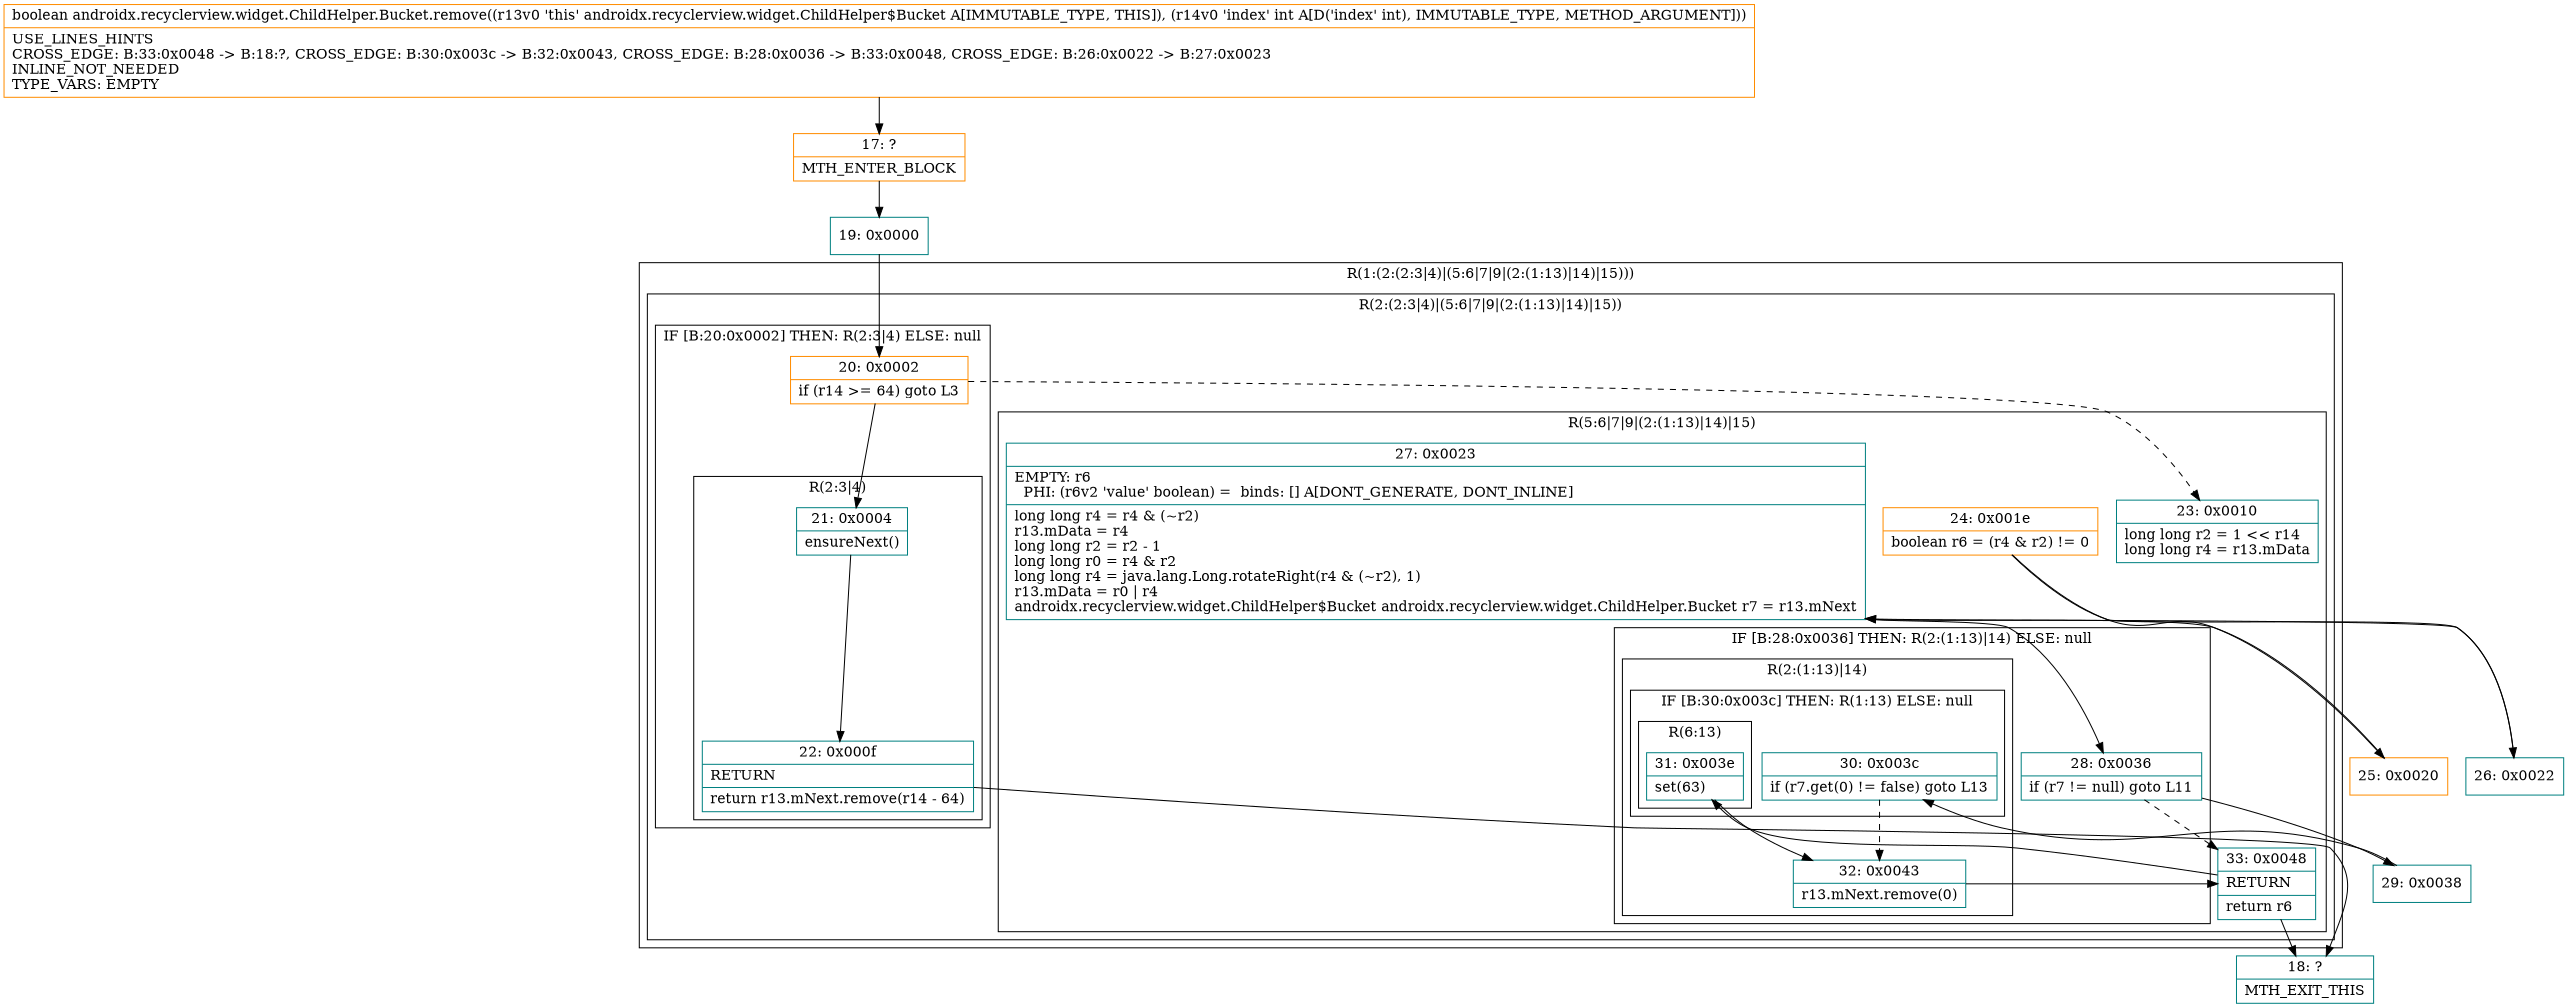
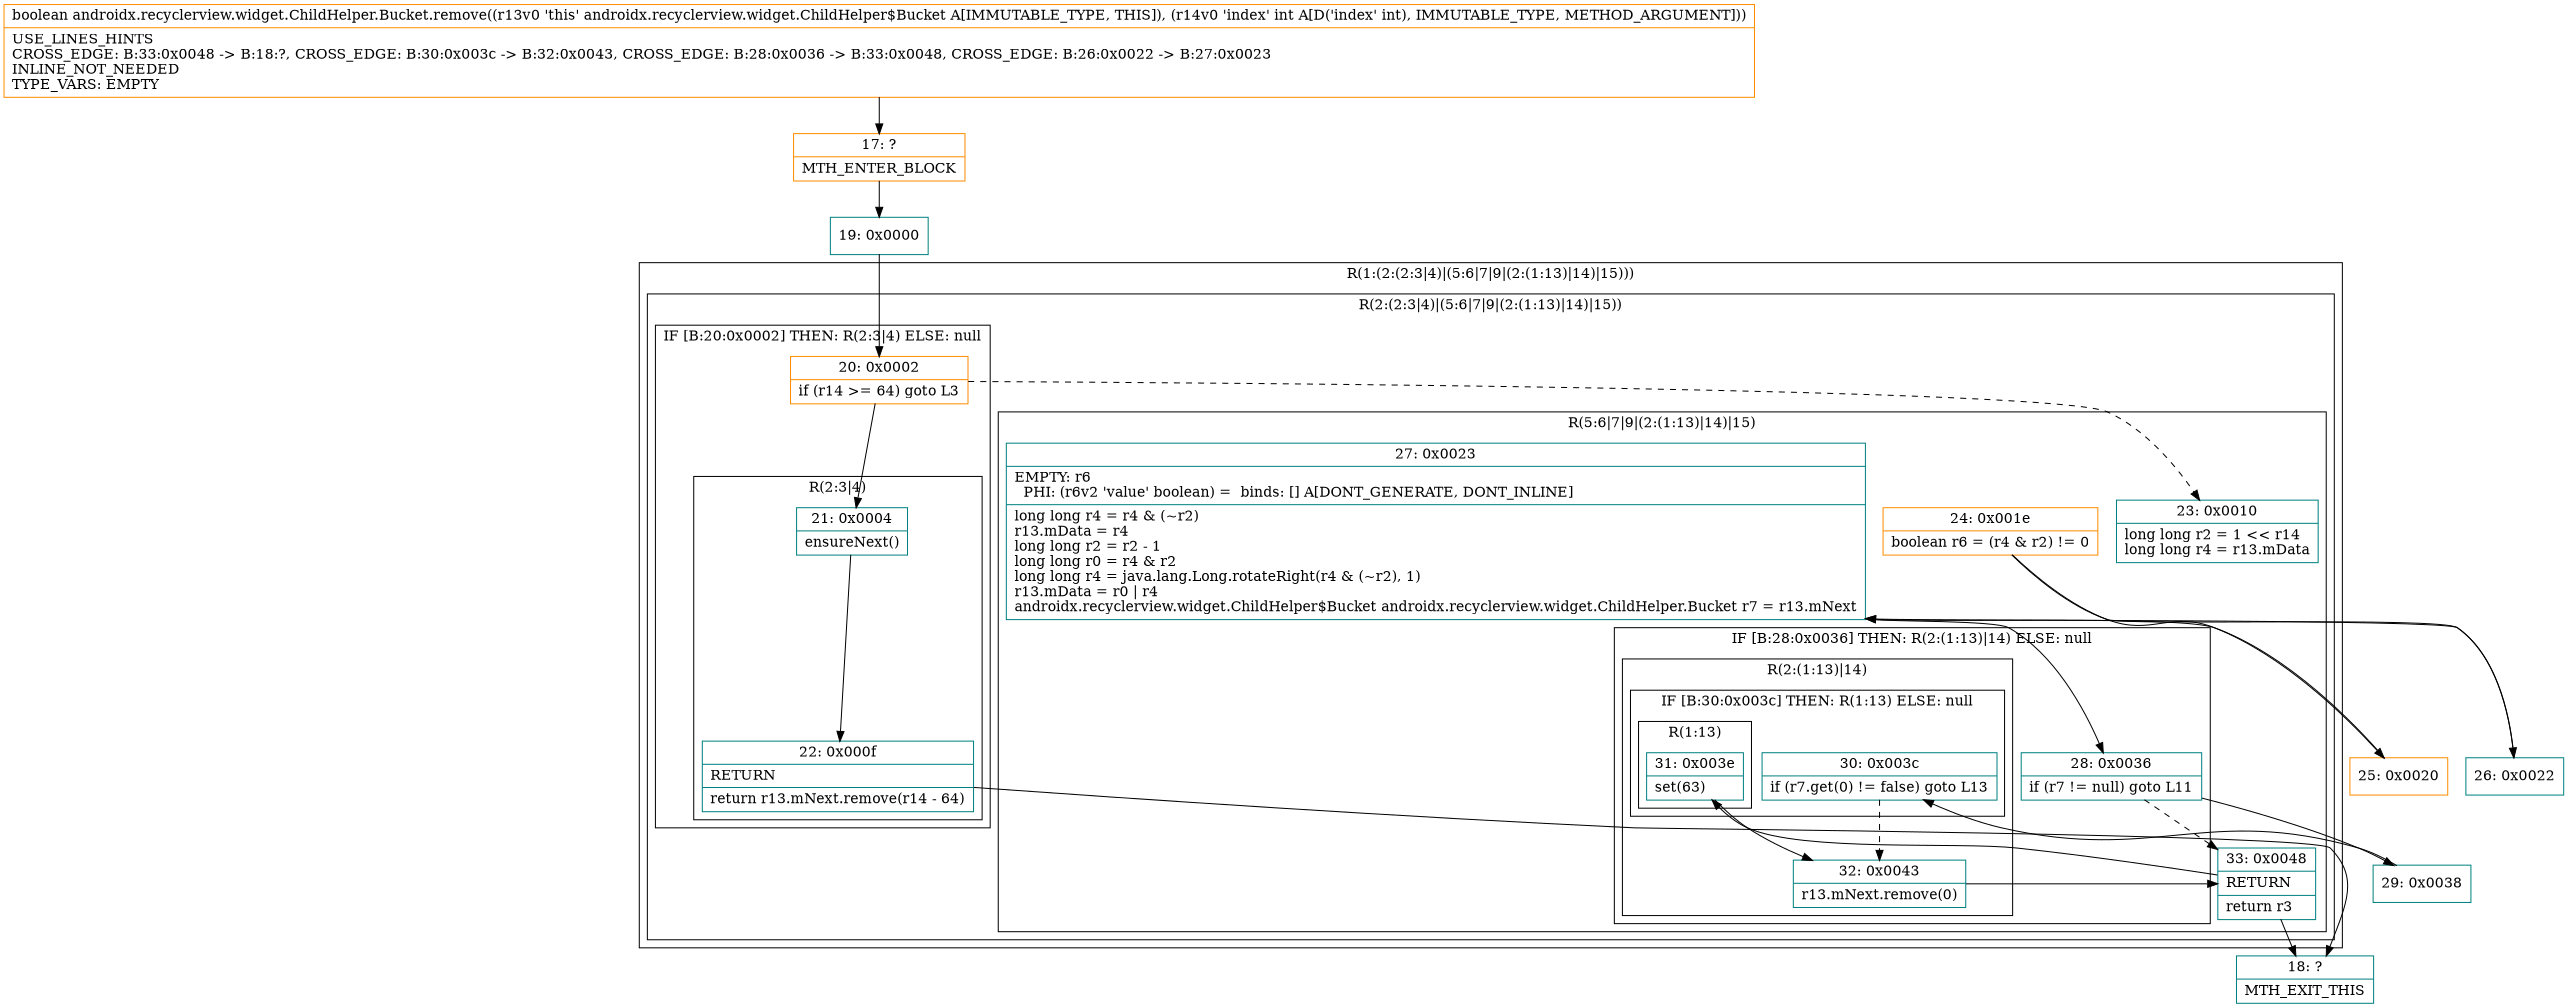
cluster "R(6:13)": label "R(6:13)" -> "R(1:13)"
node "33: 0x0048": text "return r6" -> "return r3"
